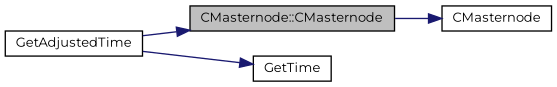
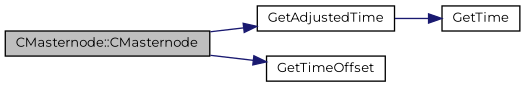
node "CMasternode": label "CMasternode" -> "GetTimeOffset"
edge "GetAdjustedTime" -> "CMasternode::CMasternode": reversed
